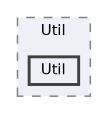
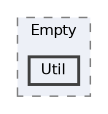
cluster "Util": label "Util" -> "Empty"
